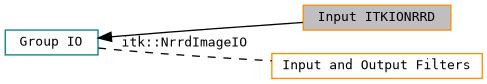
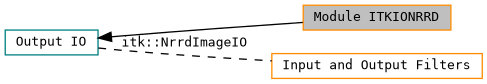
node "Input ITKIONRRD": label "Input ITKIONRRD" -> "Module ITKIONRRD"
node "Group IO": label "Group IO" -> "Output IO"
